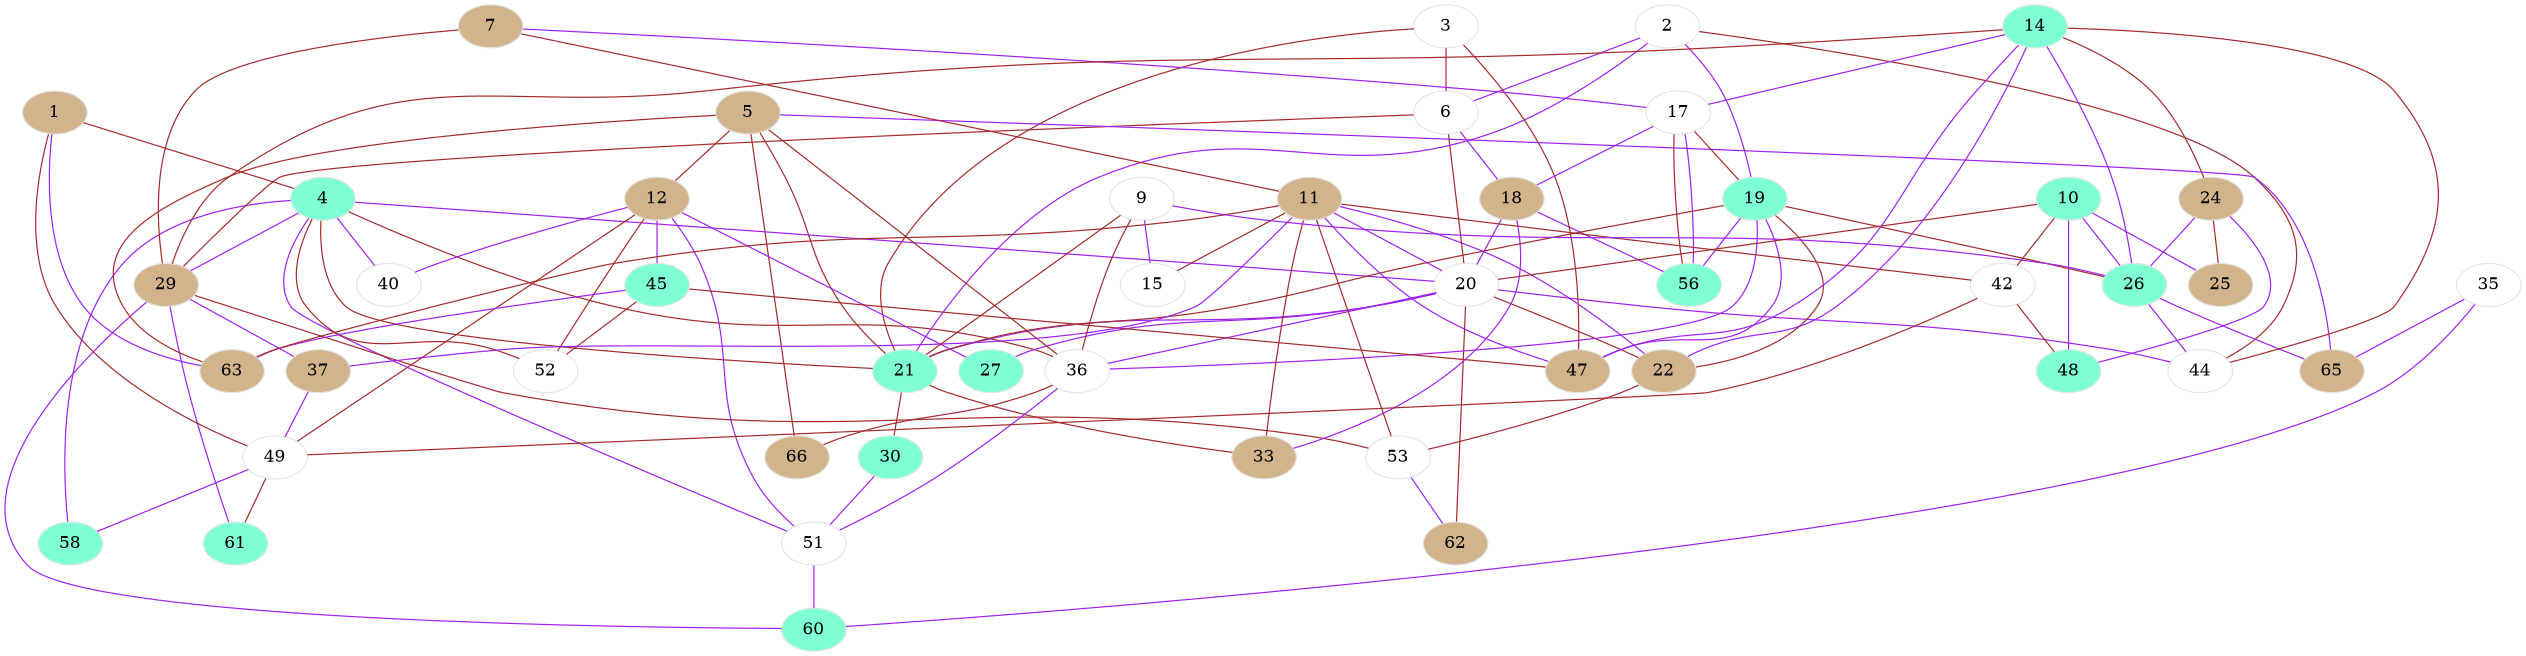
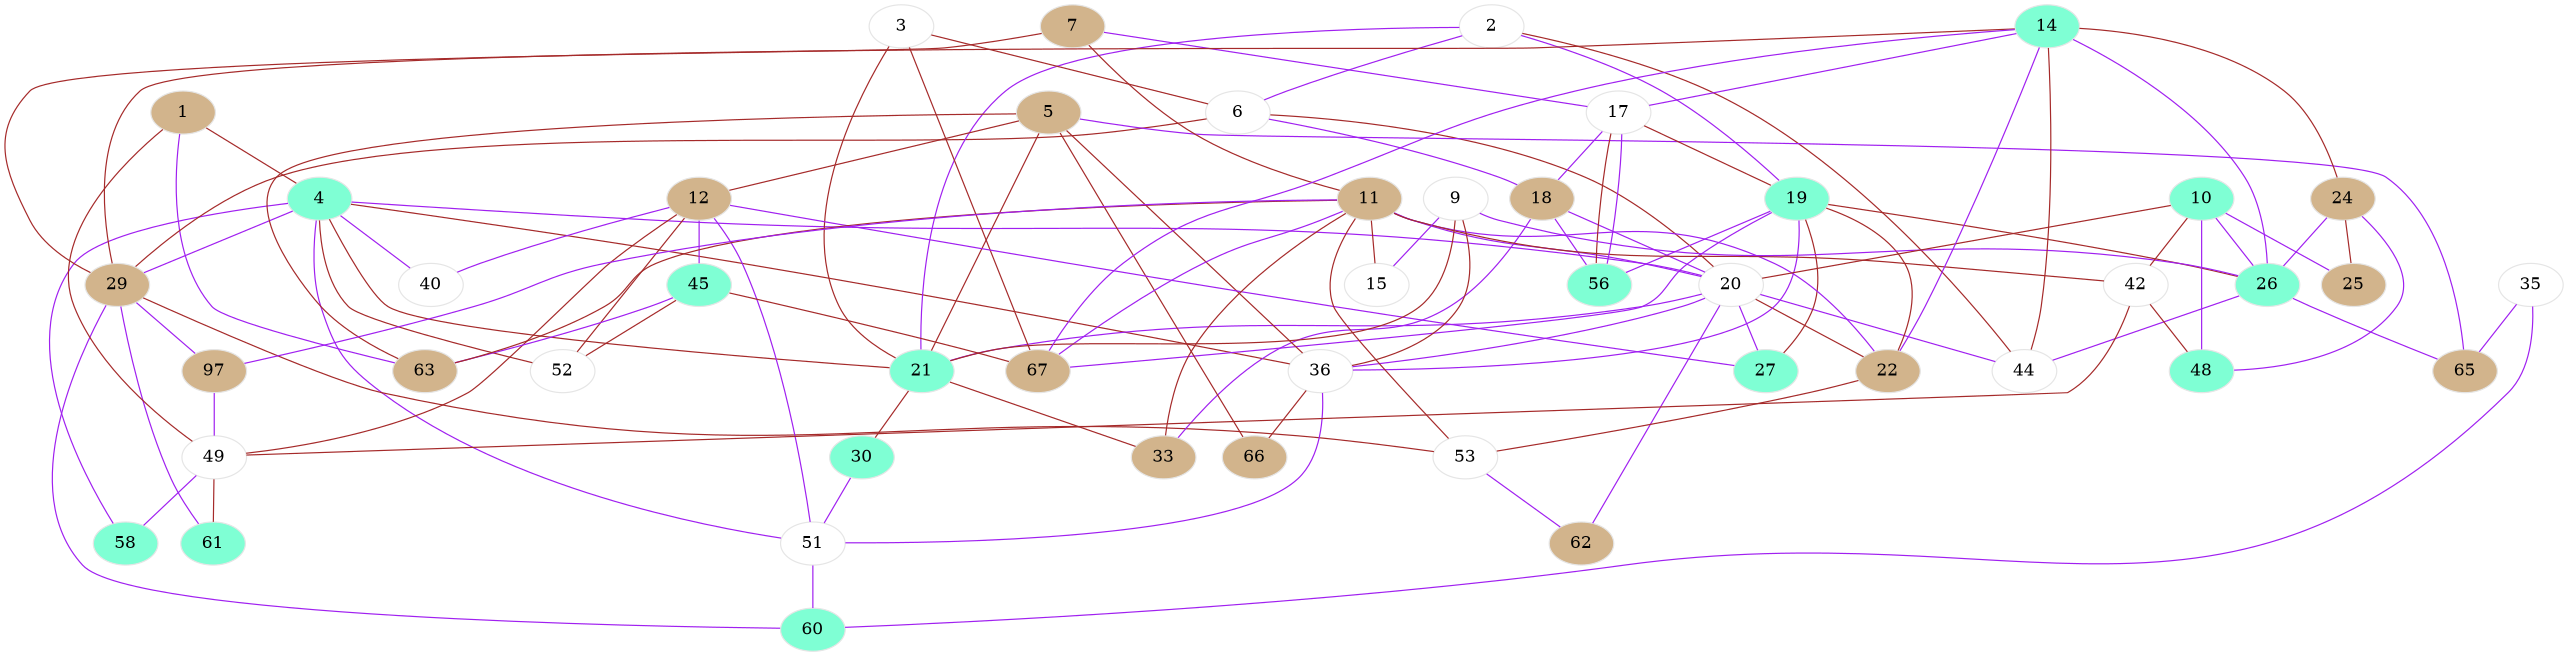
edge "19" -- "21": now "19" -- "27"
node "37": label "37" -> "97"
node "47": label "47" -> "67"
edge "20" -- "62": color brown -> purple
